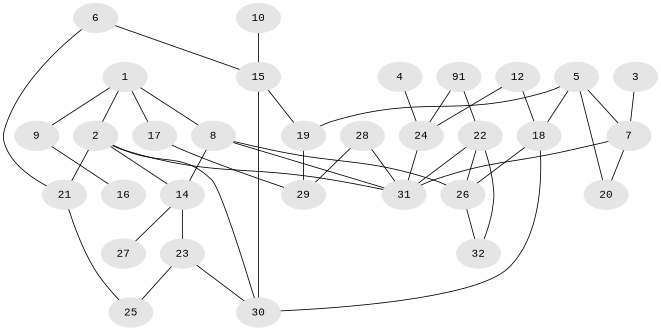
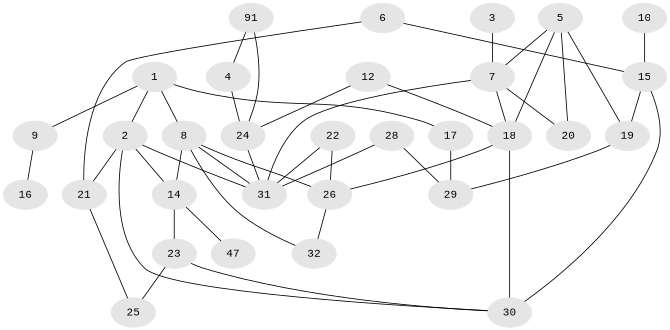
edge "7" -- "18": added
edge "91" -- "22": now "91" -- "4"
edge "22" -- "32": now "8" -- "32"
node "27": label "27" -> "47"
